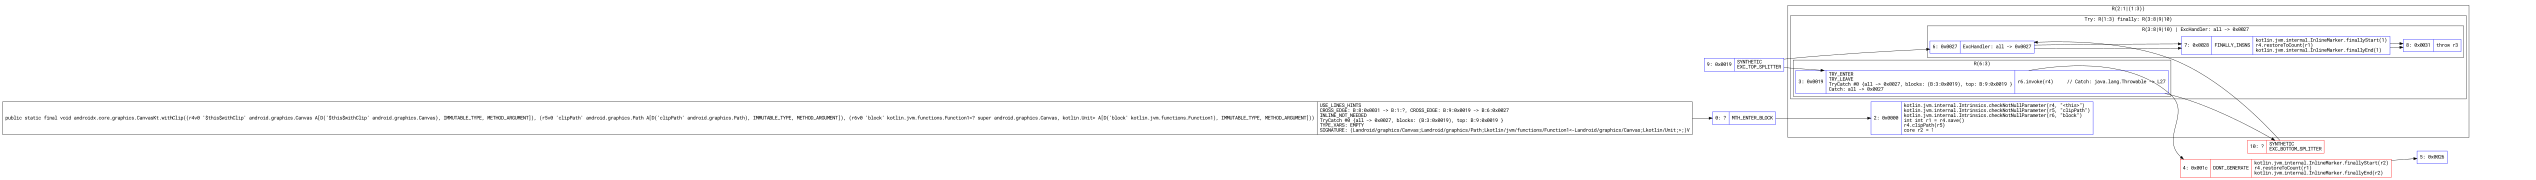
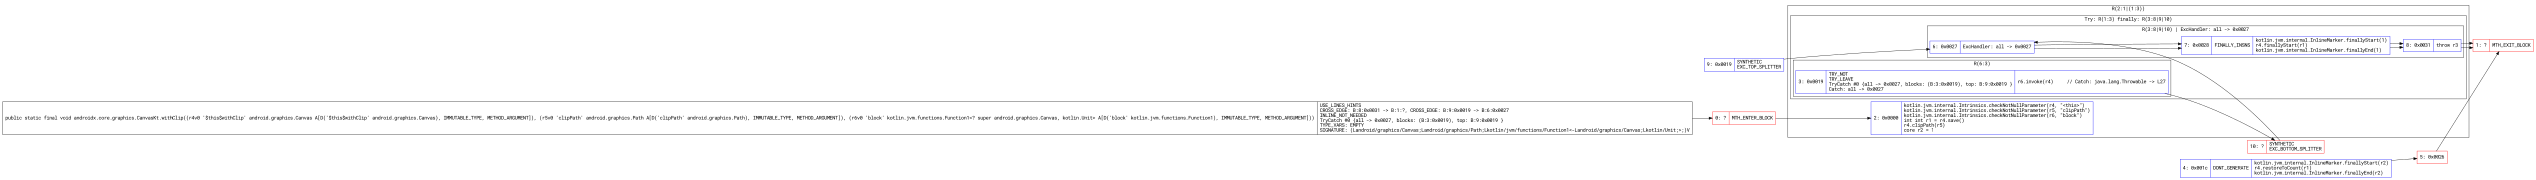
node "7: 0x0028": text "r4.restoreToCount(r1)" -> "r4.finallyStart(r1)"
node "1: ?": added
edge "9: 0x0019" -> "3: 0x0019": removed
node "3: 0x0019": text "TRY_ENTER" -> "TRY_NOT"
edge "3: 0x0019" -> "4: 0x001c": removed
node "0: ?": color blue -> red
node "5: 0x0026": color blue -> red
node "4: 0x001c": color red -> blue
